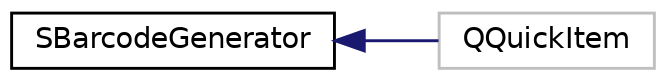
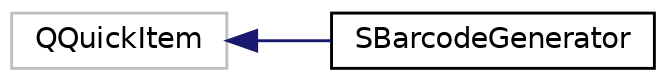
edge "QQuickItem" -> "SBarcodeGenerator": reversed
